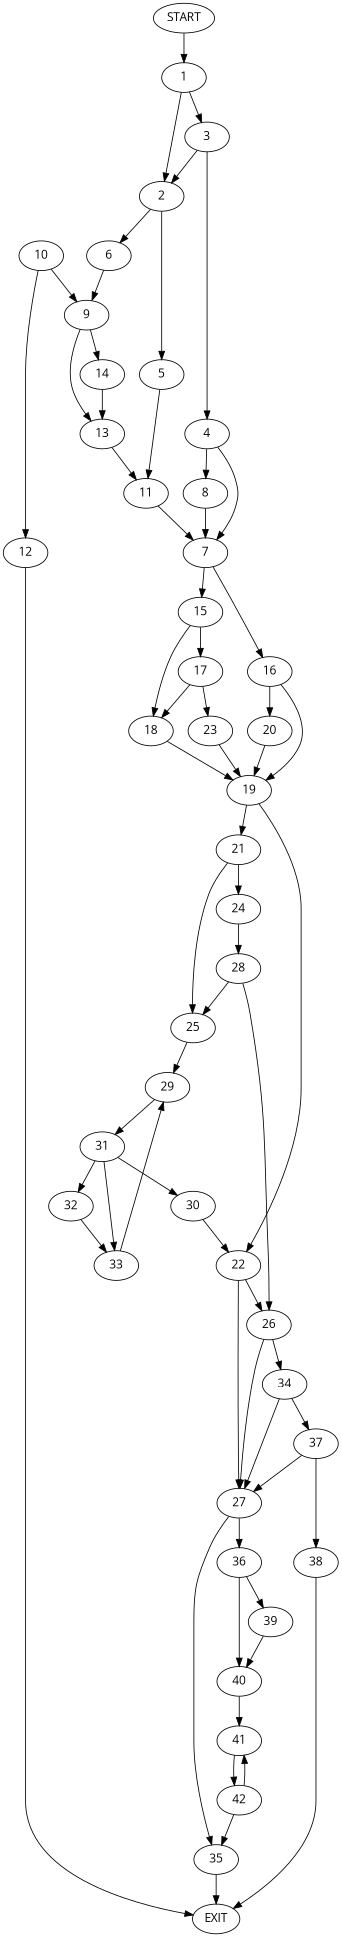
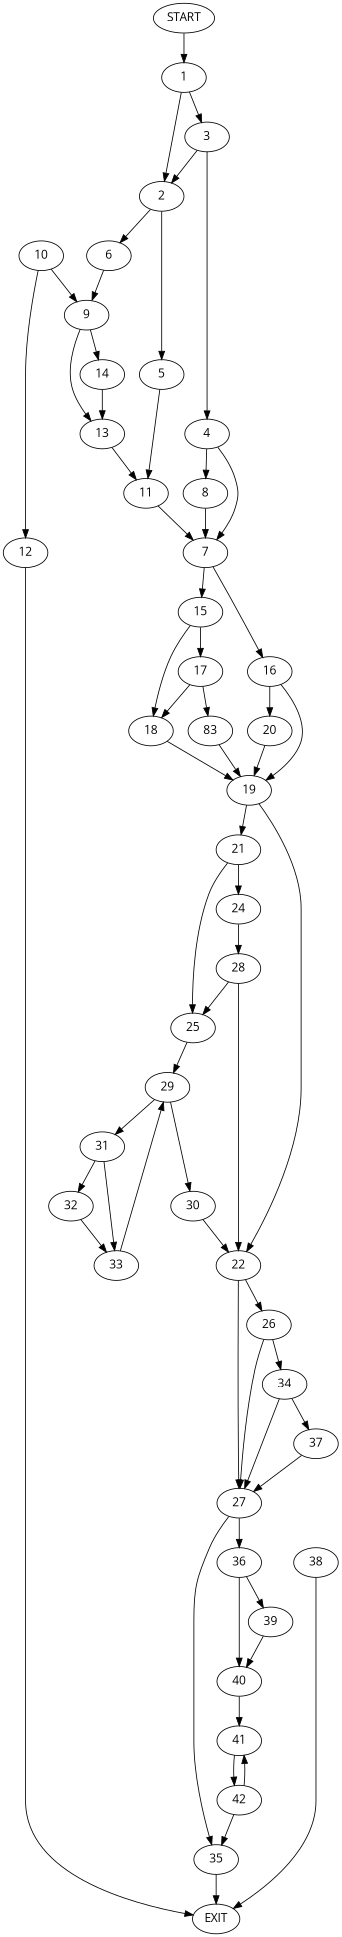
node "23": label "23" -> "83"
edge "28" -> "26": now "28" -> "22"
edge "31" -> "30": now "29" -> "30"
edge "37" -> "38": removed
